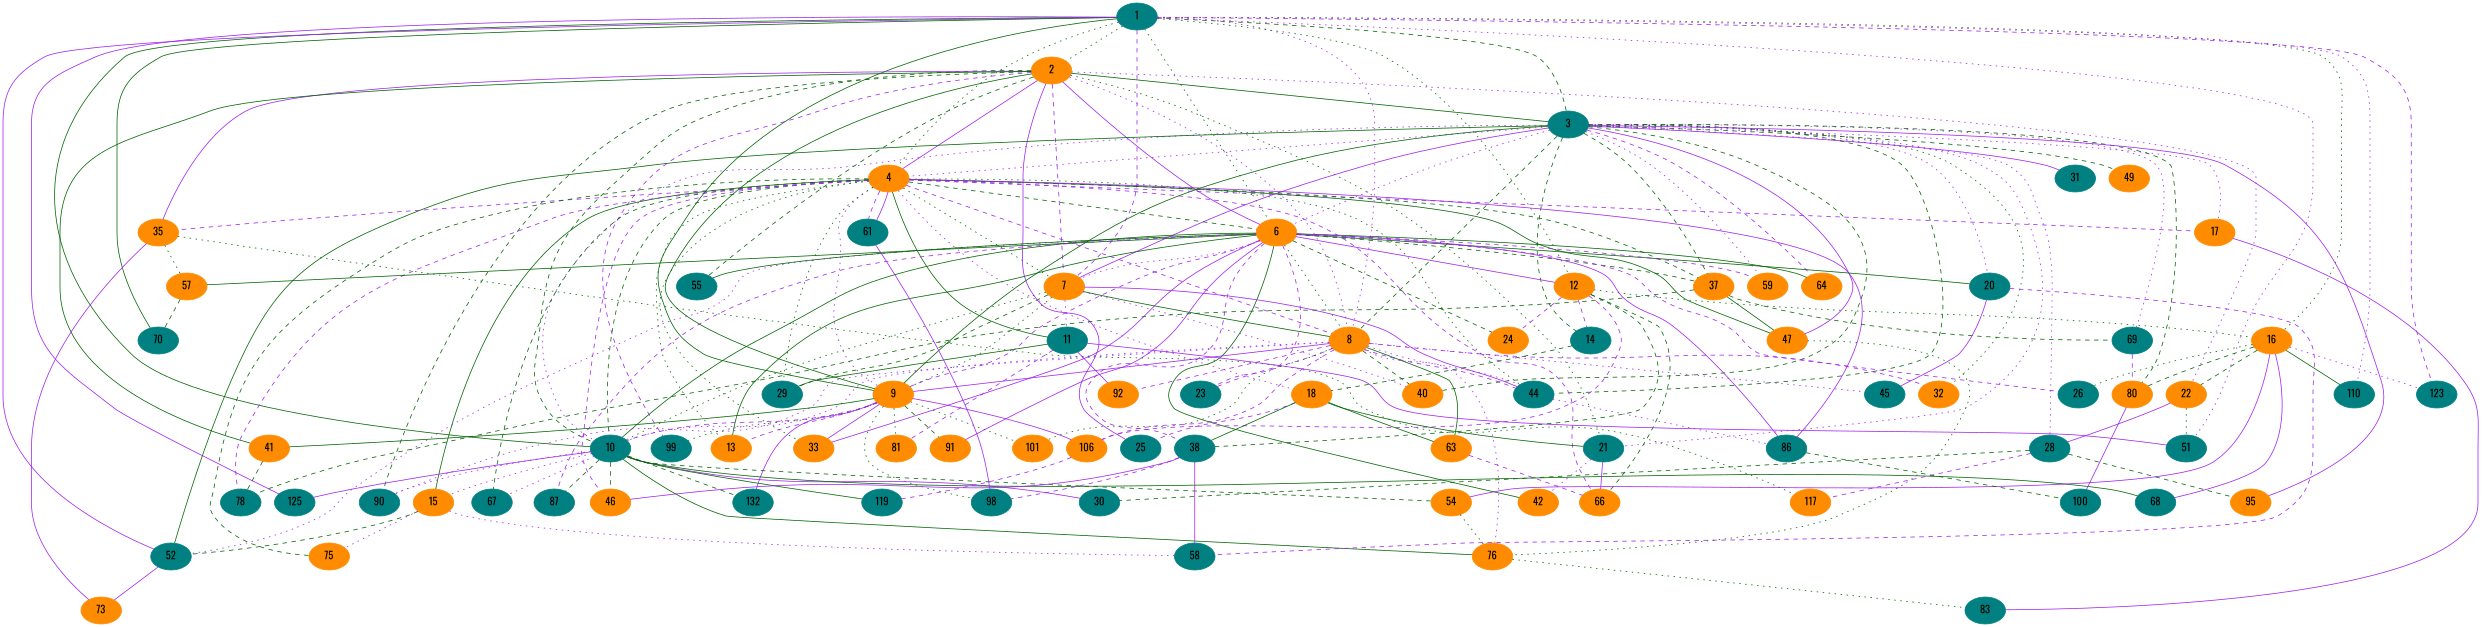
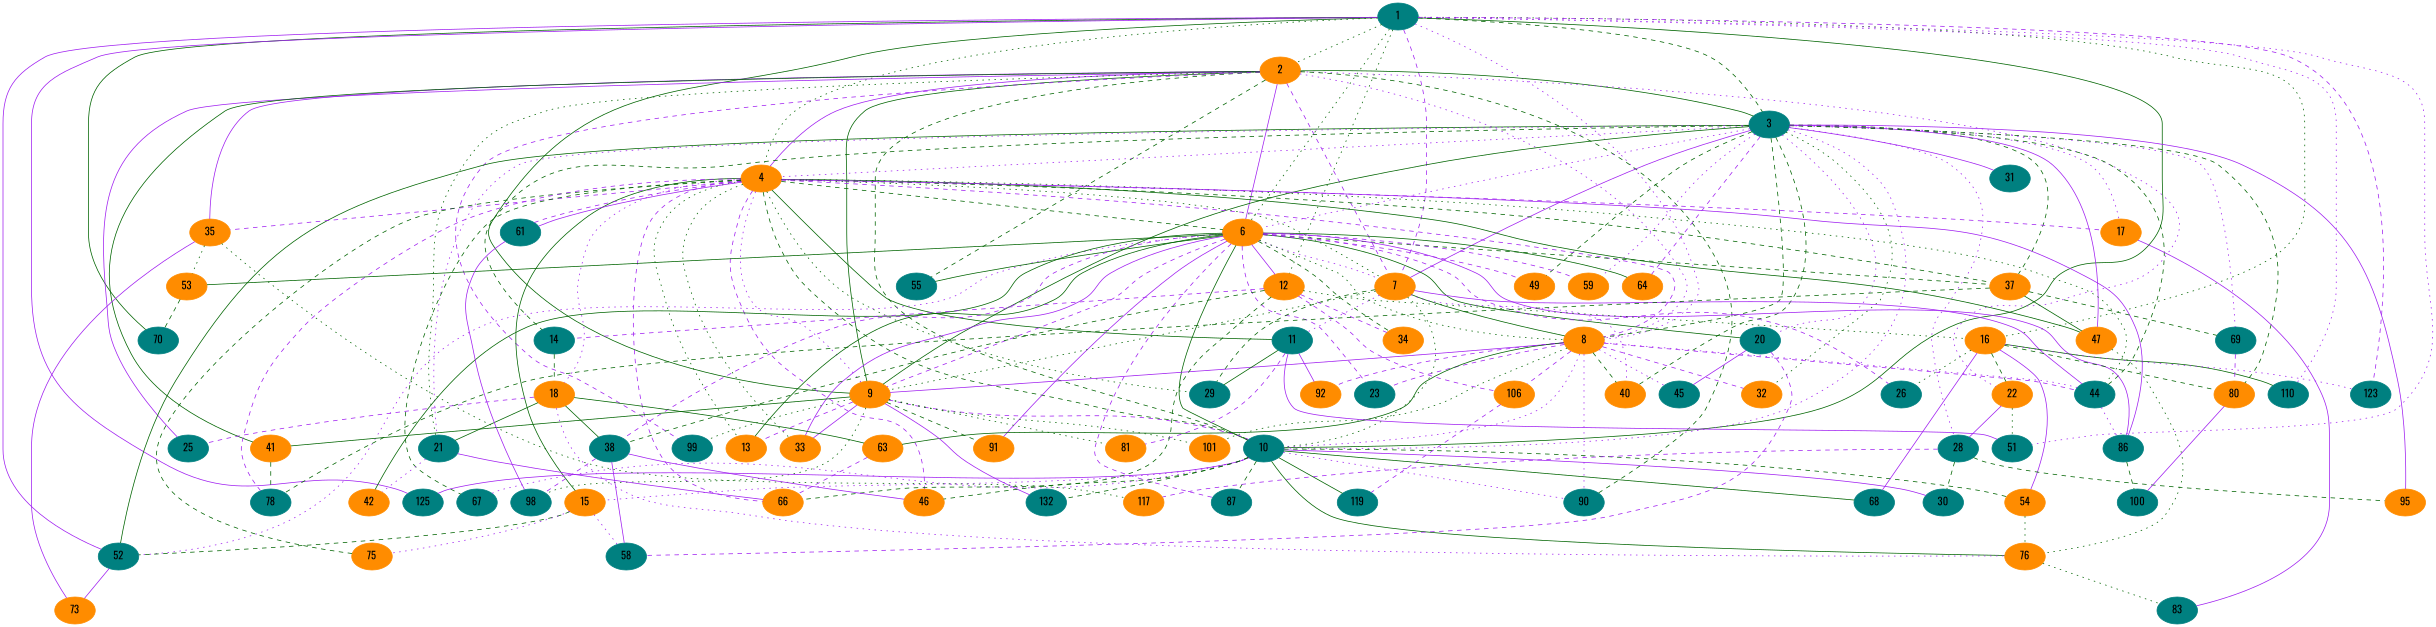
edge "6" -- "49": added
node "57": label "57" -> "53"
node "24": label "24" -> "34"
edge "8" -- "76": now "18" -- "76"
edge "9" -- "106": removed
